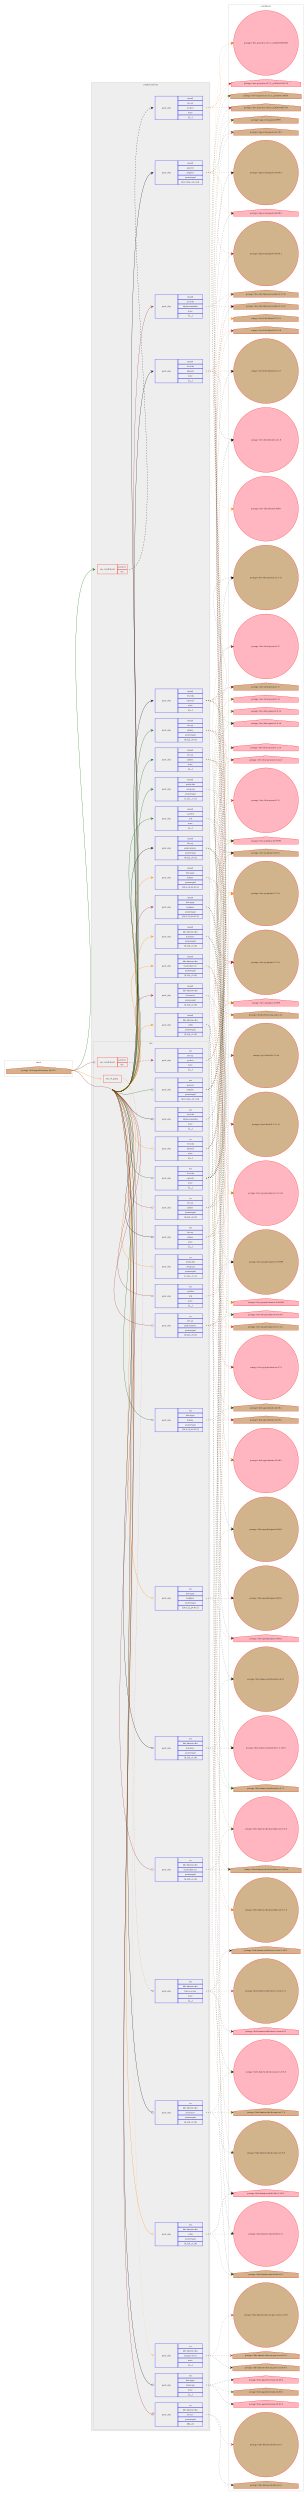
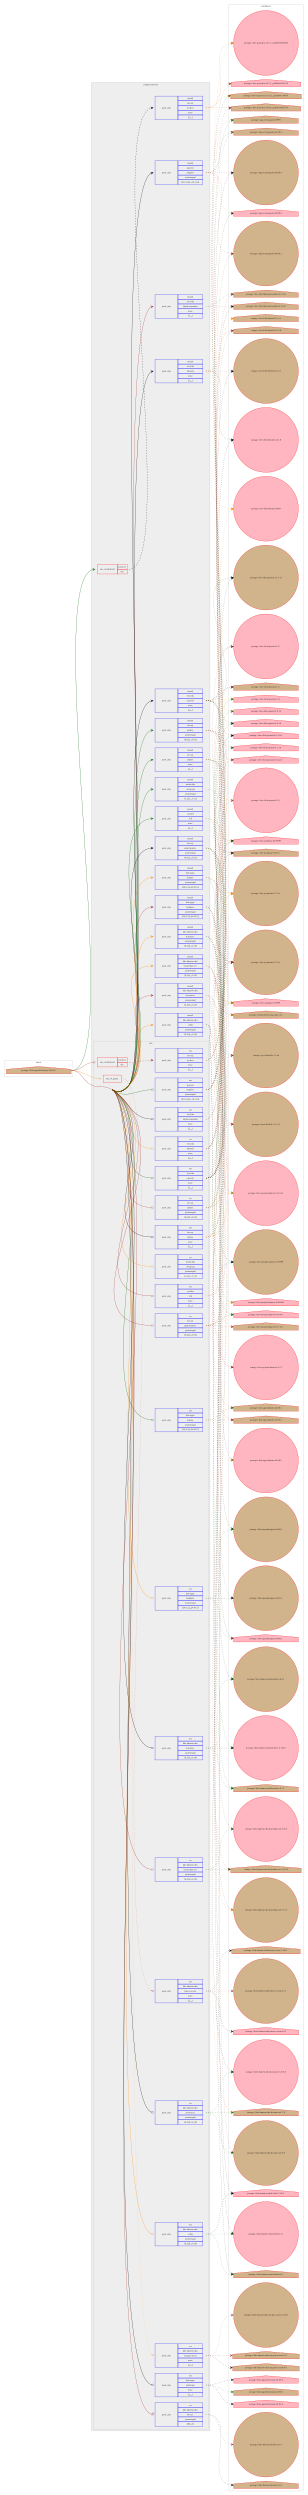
node "portage://dev-libs/openssl-3.0.13-r2": added
